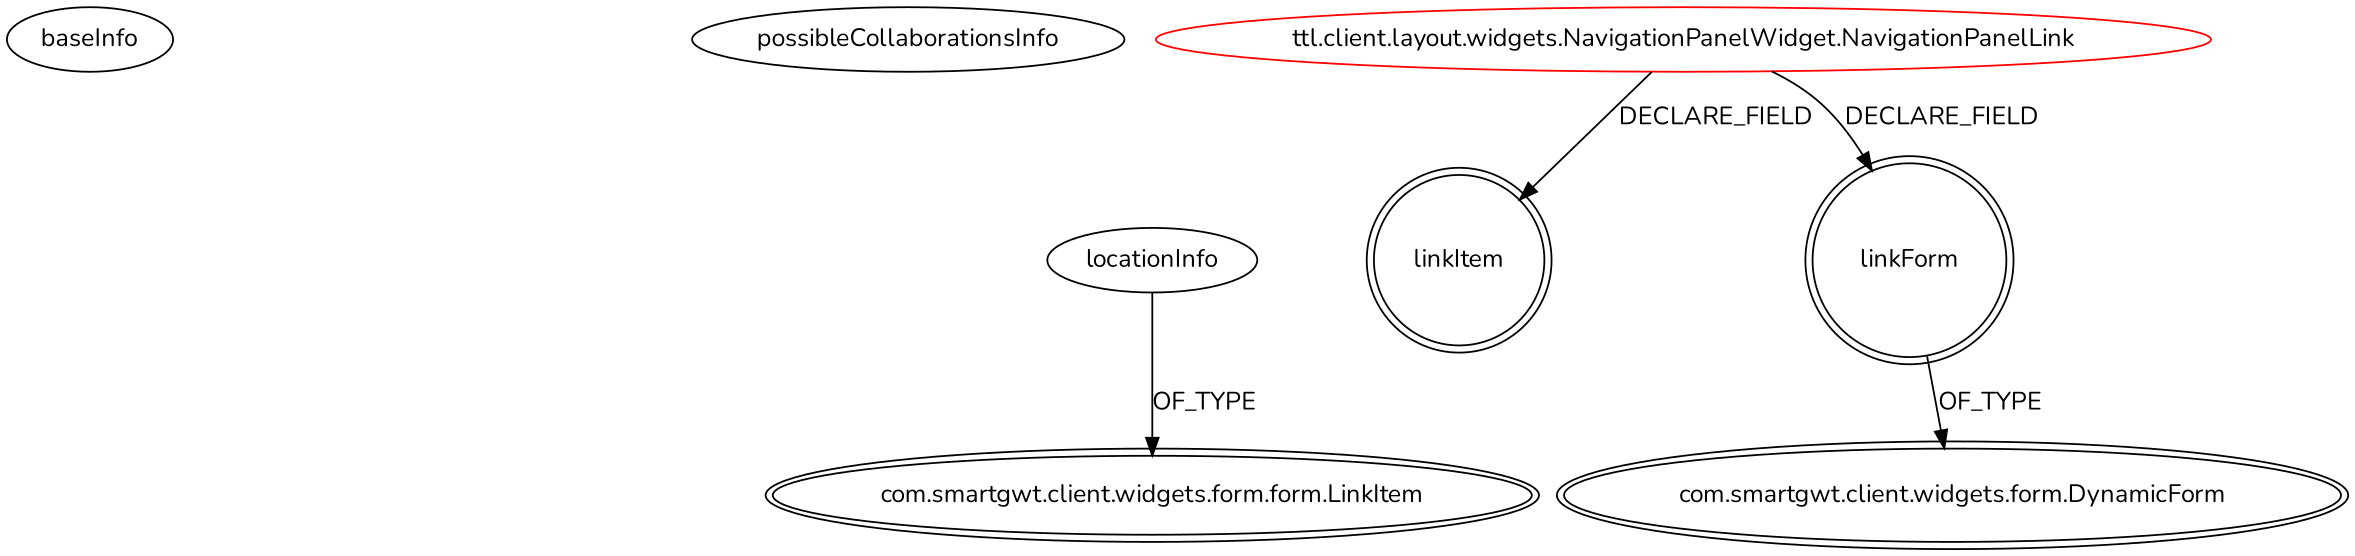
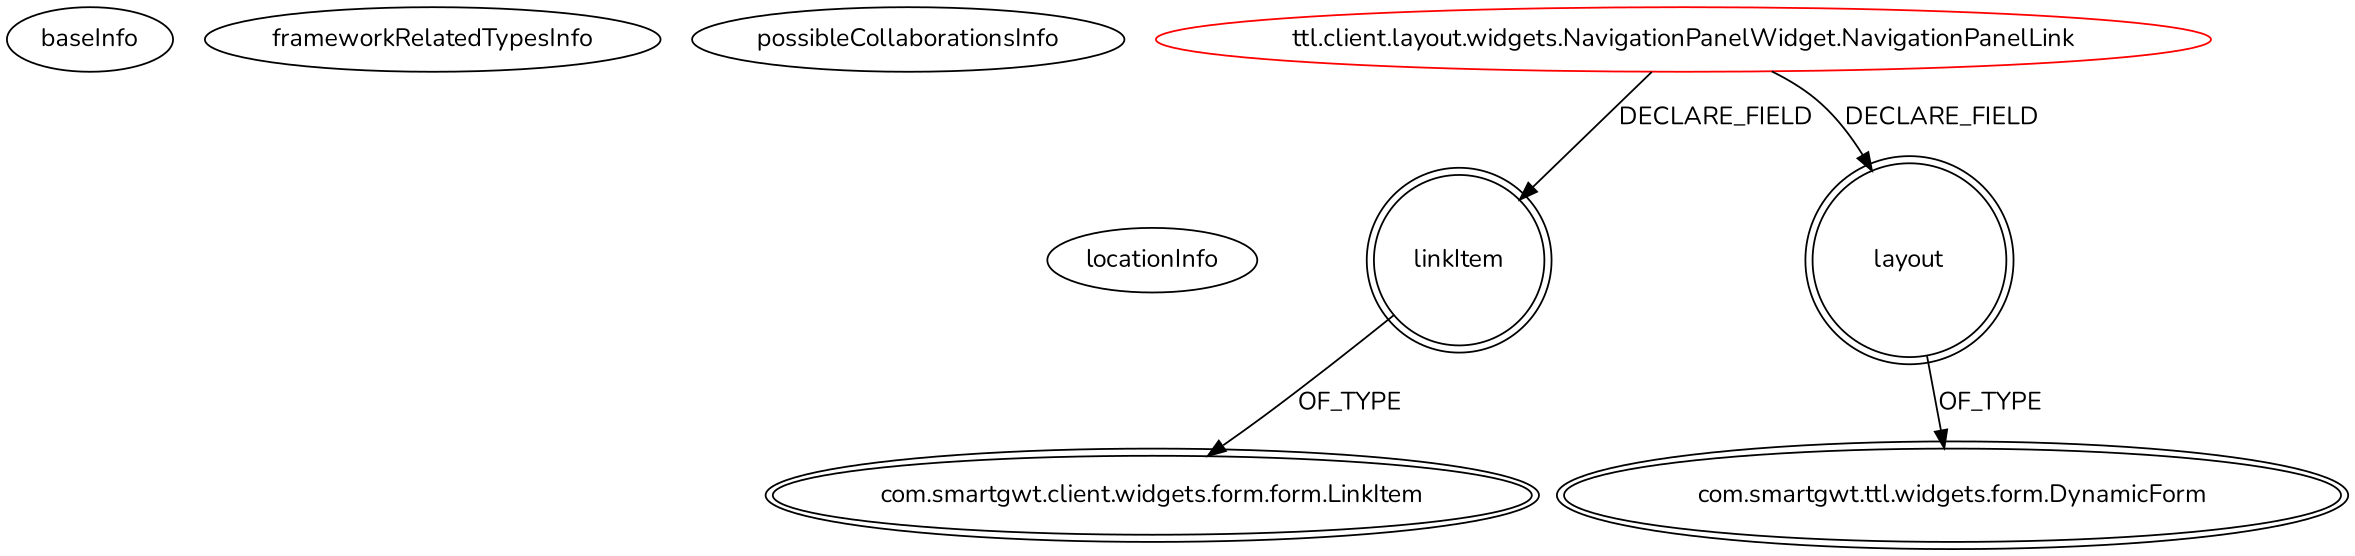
node "frameworkRelatedTypesInfo": added
node "linkForm": label "linkForm" -> "layout"
edge "locationInfo" -> "com.smartgwt.client.widgets.form.form.LinkItem": now "linkItem" -> "com.smartgwt.client.widgets.form.form.LinkItem"
node "com.smartgwt.client.widgets.form.DynamicForm": label "com.smartgwt.client.widgets.form.DynamicForm" -> "com.smartgwt.ttl.widgets.form.DynamicForm"
